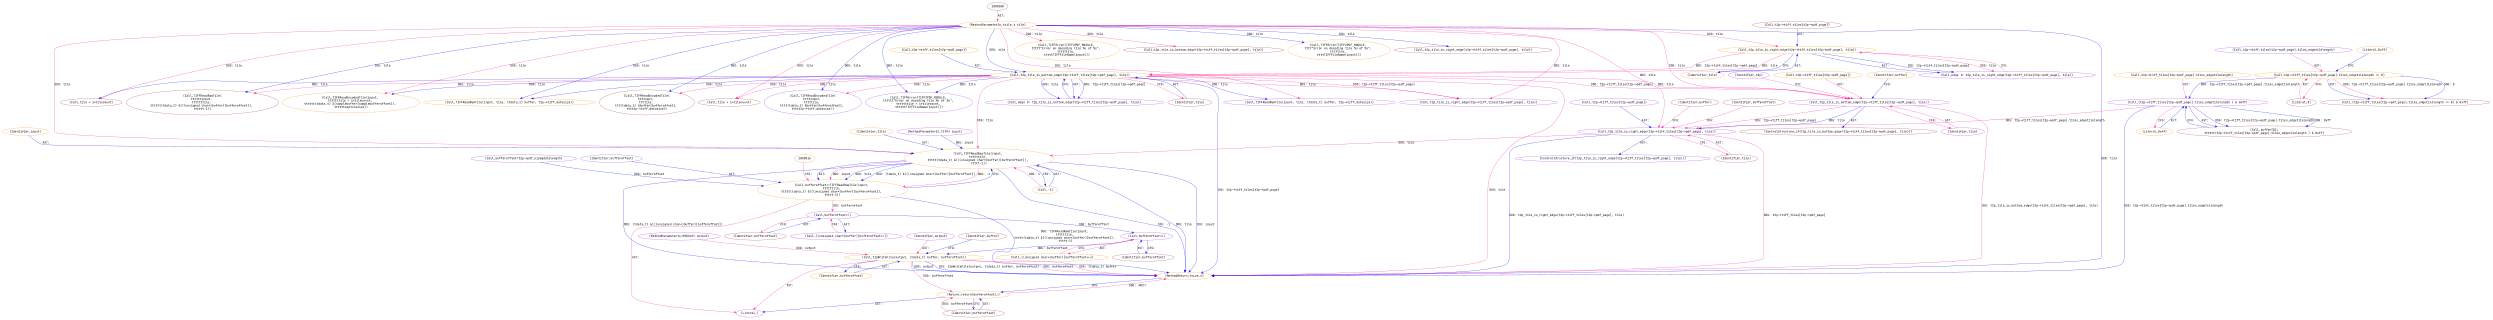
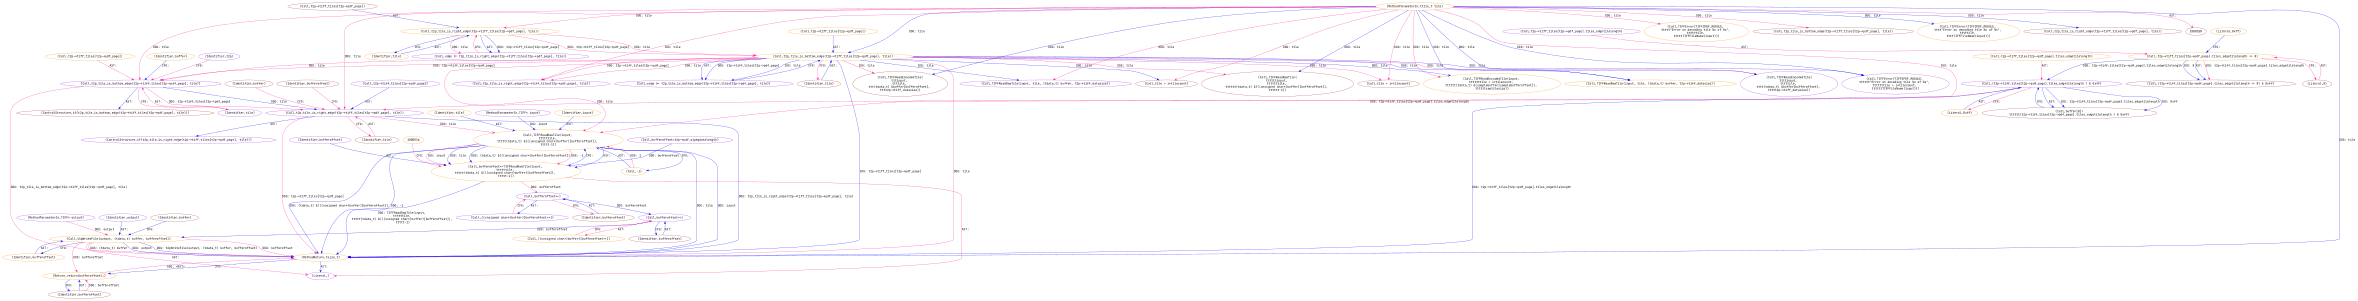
edge "1000108" -> "(MethodParameterIn,ttile_t tile)": reversed
node "(MethodParameterIn,MODULE* output)": label "(MethodParameterIn,MODULE* output)" -> "(MethodParameterIn,TIFF* output)"
edge "(Identifier,output)" -> "(Call,t1pWriteFile(output, (tdata_t) buffer, bufferoffset))": color deeppink -> blue
edge "(Return,return(bufferoffset);)" -> "(Literal,)": now "(MethodReturn,tsize_t)" -> "(Literal,)"
